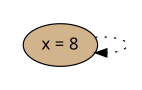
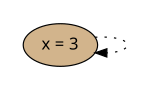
node "x = 8": label "x = 8" -> "x = 3"
